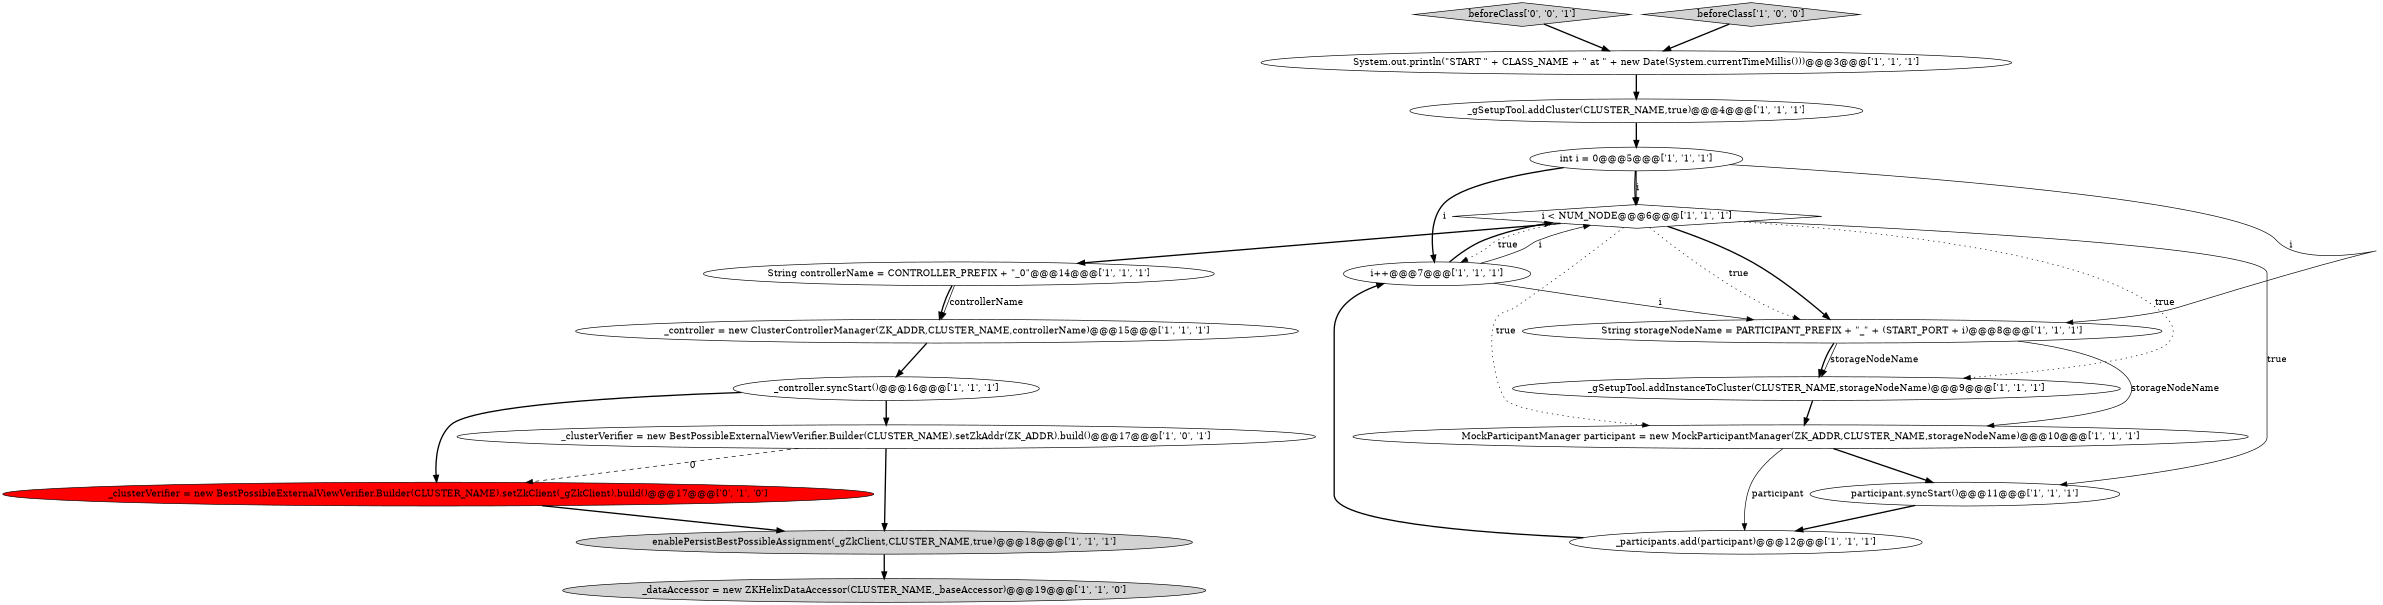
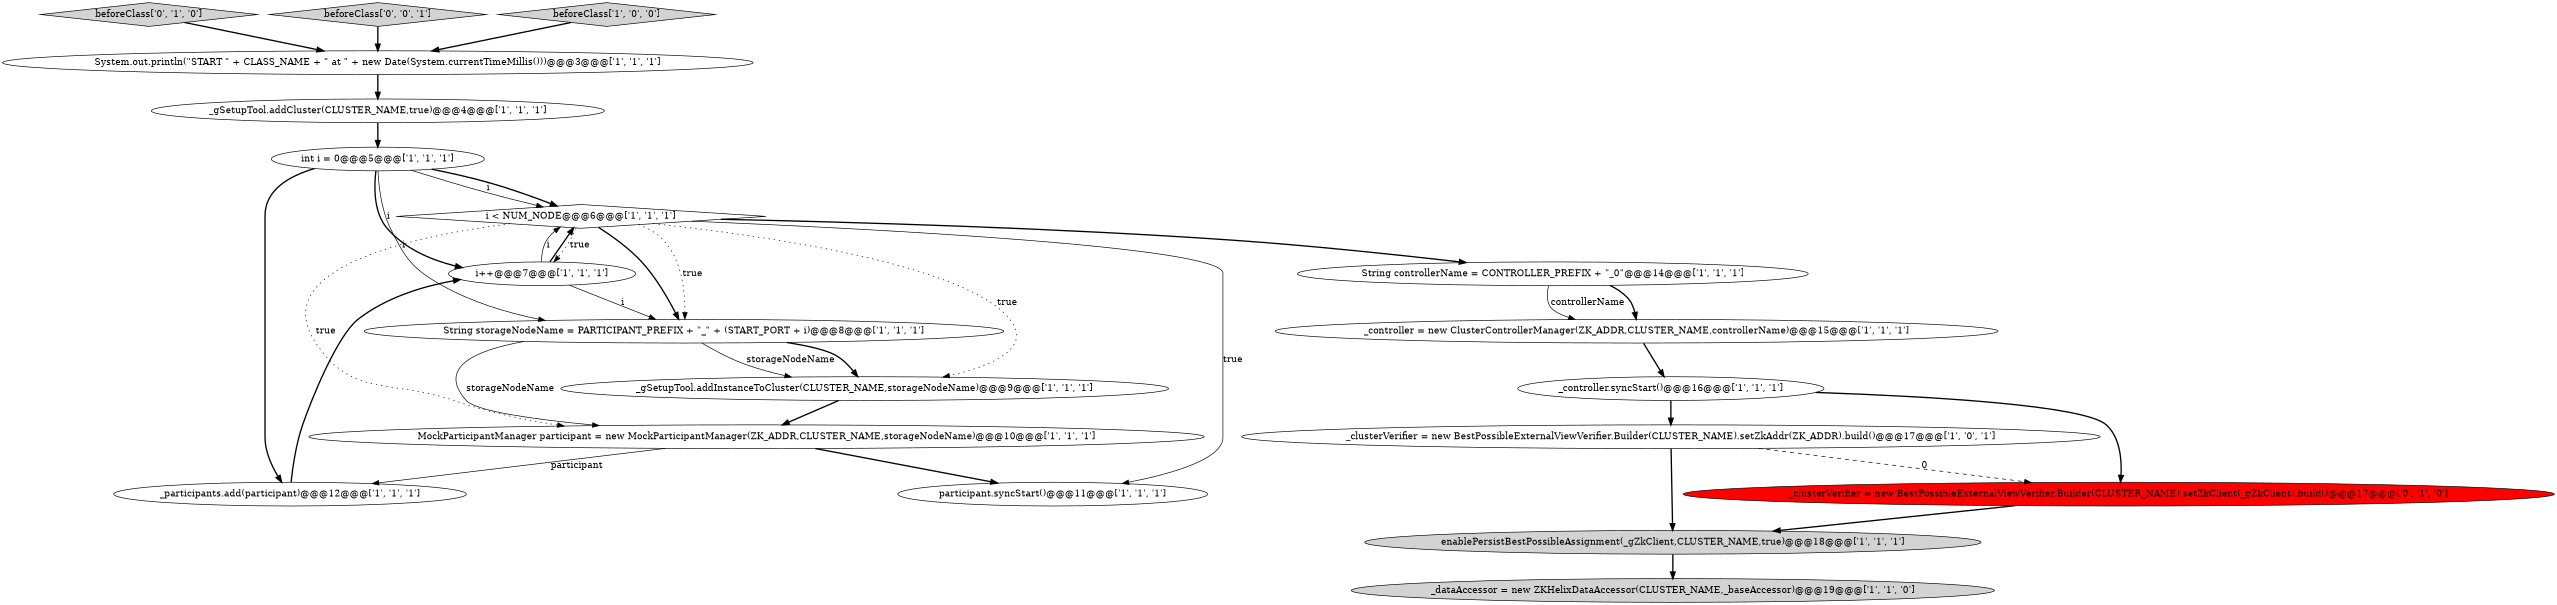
node "beforeClass['0', '1', '0']": added
edge "participant.syncStart()@@@11@@@['1', '1', '1']" -> "_participants.add(participant)@@@12@@@['1', '1', '1']": now "int i = 0@@@5@@@['1', '1', '1']" -> "_participants.add(participant)@@@12@@@['1', '1', '1']"
